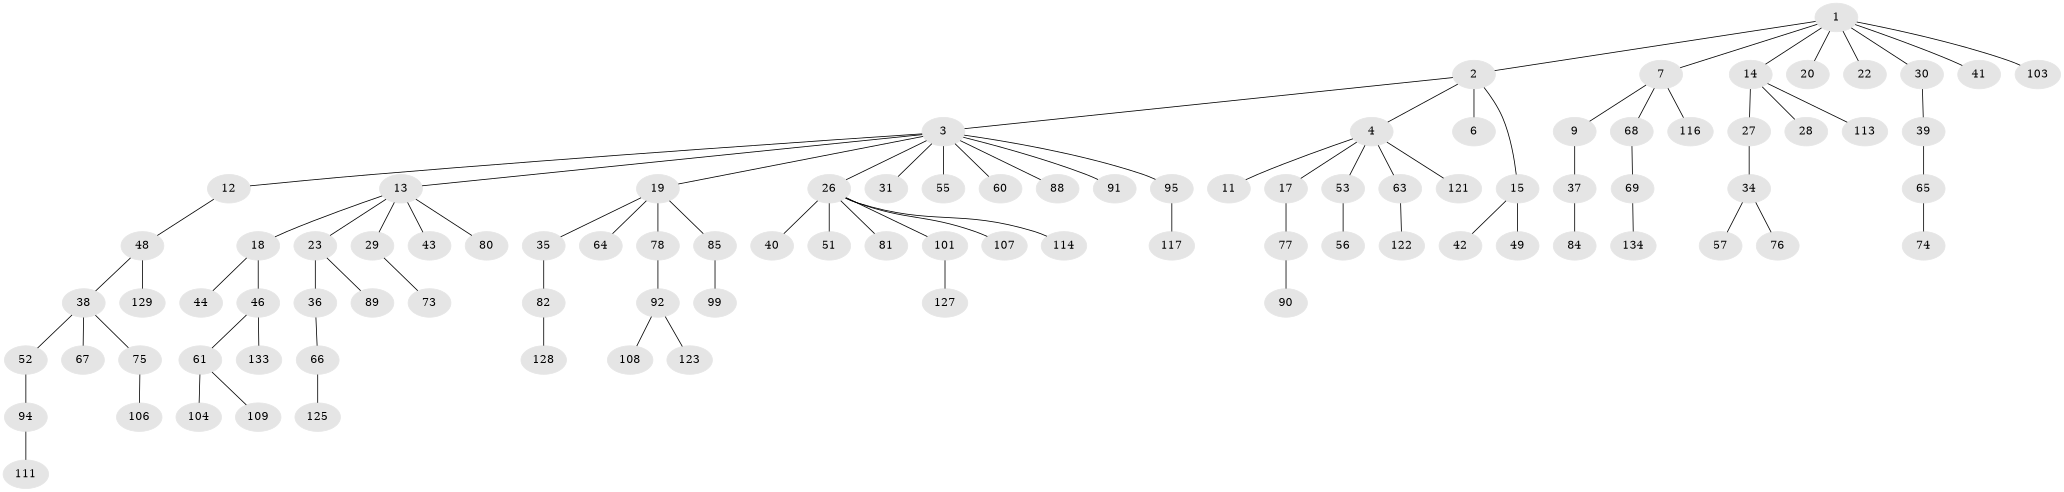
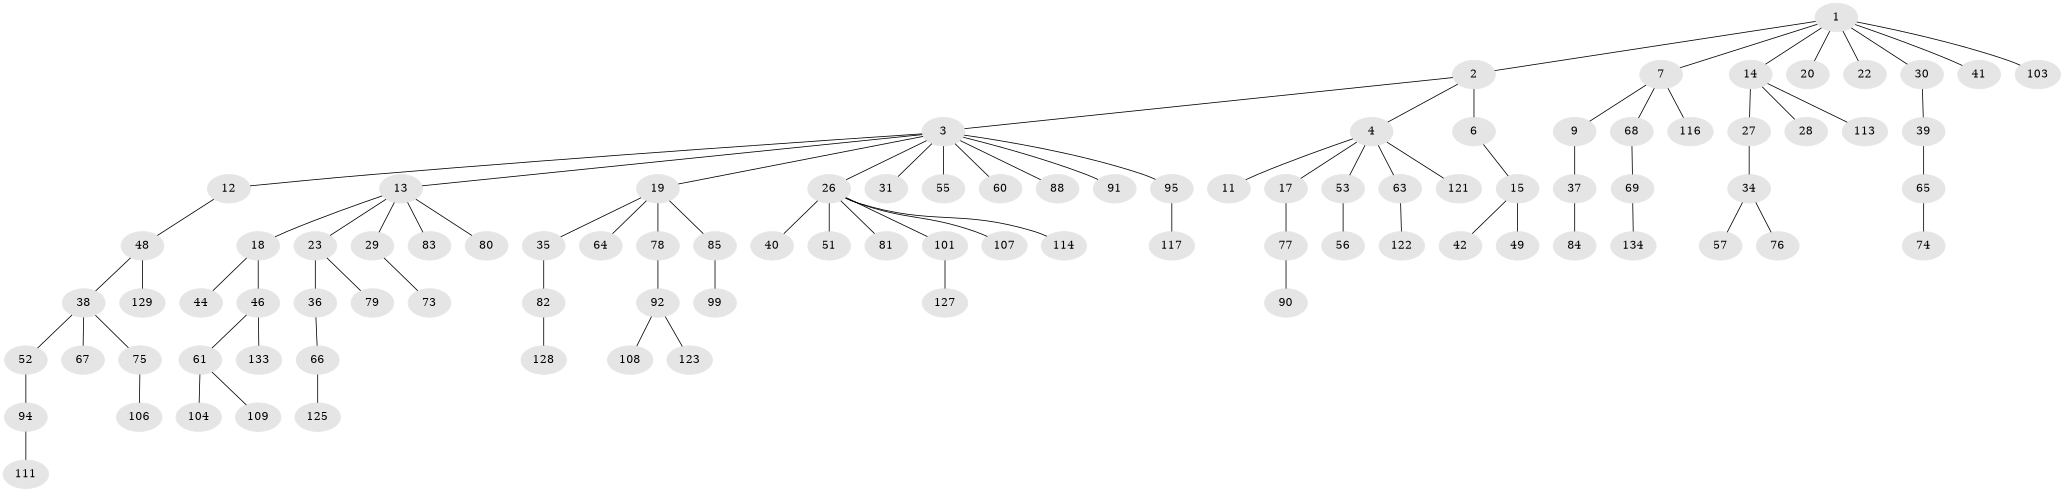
edge "2" -- "15": now "6" -- "15"
node "43": label "43" -> "83"
node "89": label "89" -> "79"
